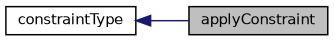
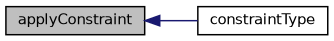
edge "applyConstraint" -> "constraintType": reversed
